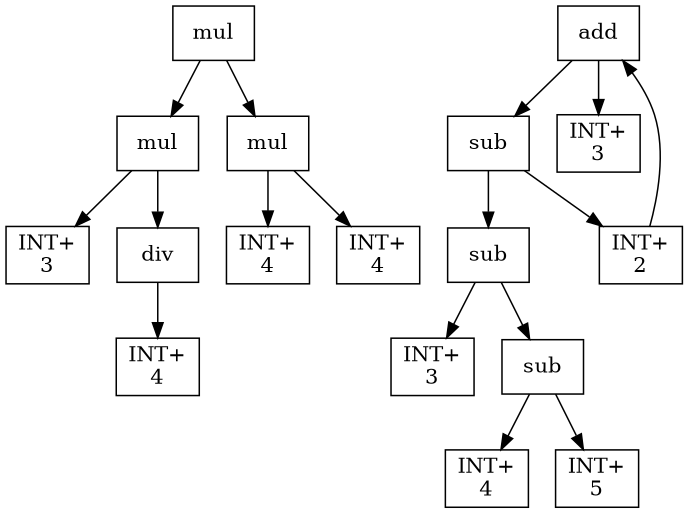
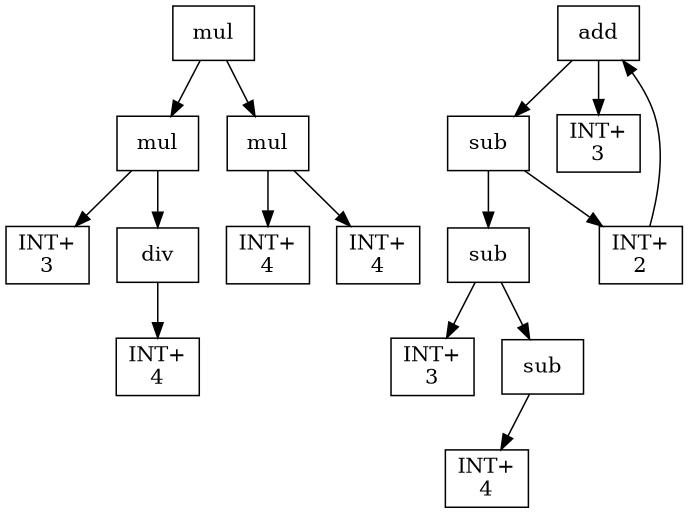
node "INT+ 5": removed
